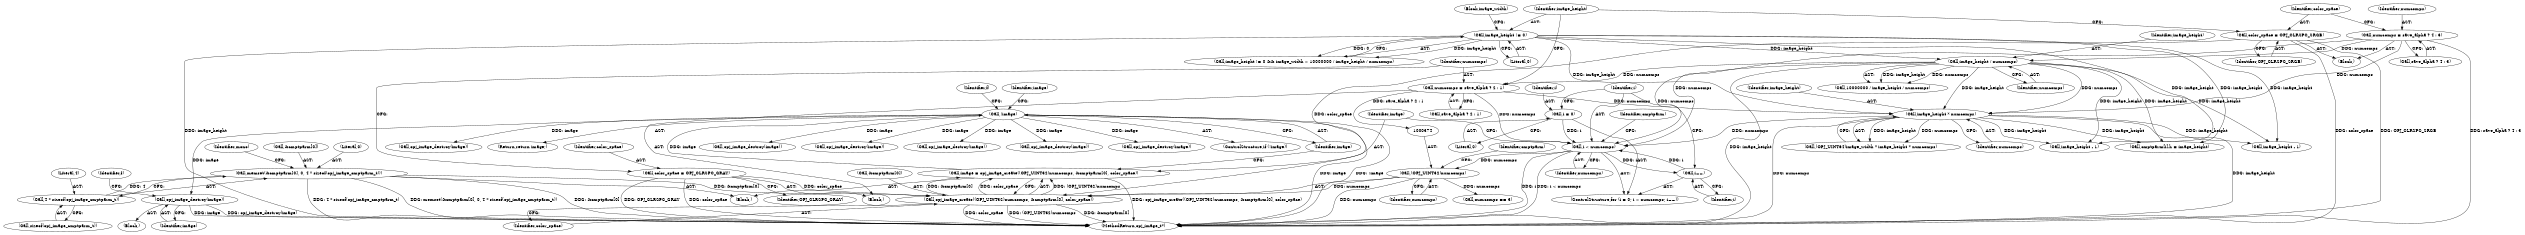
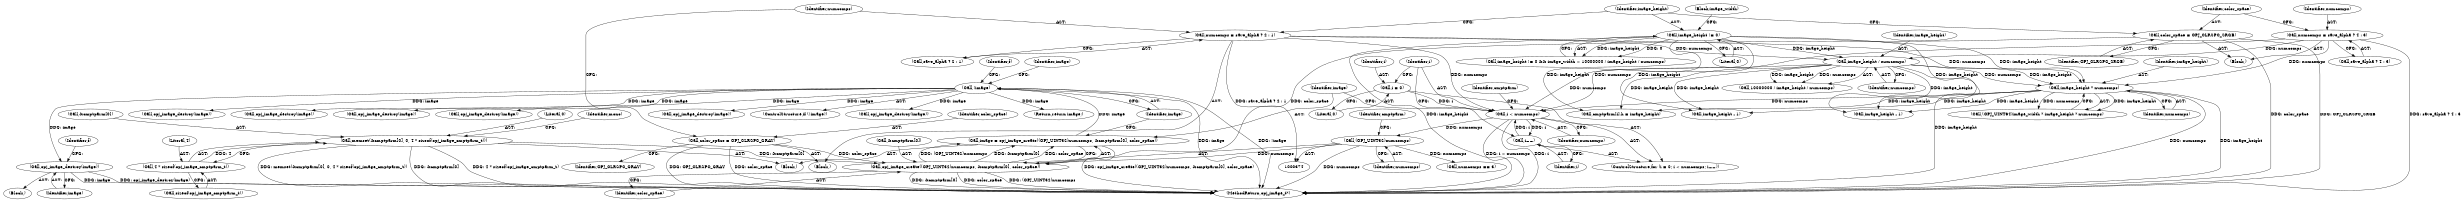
edge "(Call,image_height / numcomps)" -> "(Call,numcomps = save_alpha ? 2 : 1)": reversed
edge "(Call,!image)" -> "(Return,return image;)": label "AST: " -> "DDG: image"
edge "1000374" -> "(Call,(OPJ_UINT32)numcomps)": reversed
